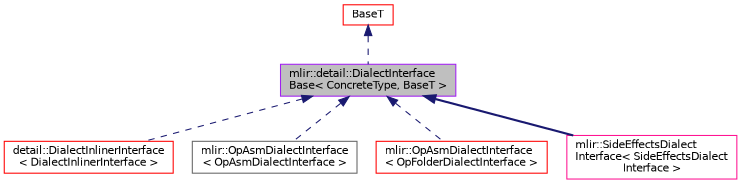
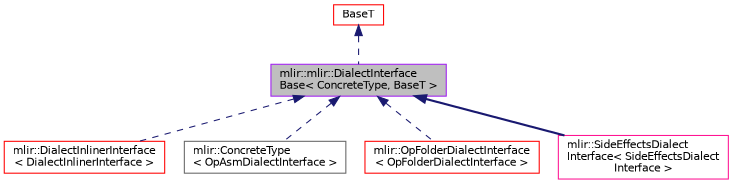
node "mlir::detail::DialectInterface Base< ConcreteType, BaseT >": label "mlir::detail::DialectInterface Base< ConcreteType, BaseT >" -> "mlir::mlir::DialectInterface Base< ConcreteType, BaseT >"
node "detail::DialectInlinerInterface < DialectInlinerInterface >": label "detail::DialectInlinerInterface < DialectInlinerInterface >" -> "mlir::DialectInlinerInterface < DialectInlinerInterface >"
node "mlir::OpAsmDialectInterface < OpAsmDialectInterface >": label "mlir::OpAsmDialectInterface < OpAsmDialectInterface >" -> "mlir::ConcreteType < OpAsmDialectInterface >"
node "mlir::OpAsmDialectInterface < OpFolderDialectInterface >": label "mlir::OpAsmDialectInterface < OpFolderDialectInterface >" -> "mlir::OpFolderDialectInterface < OpFolderDialectInterface >"
